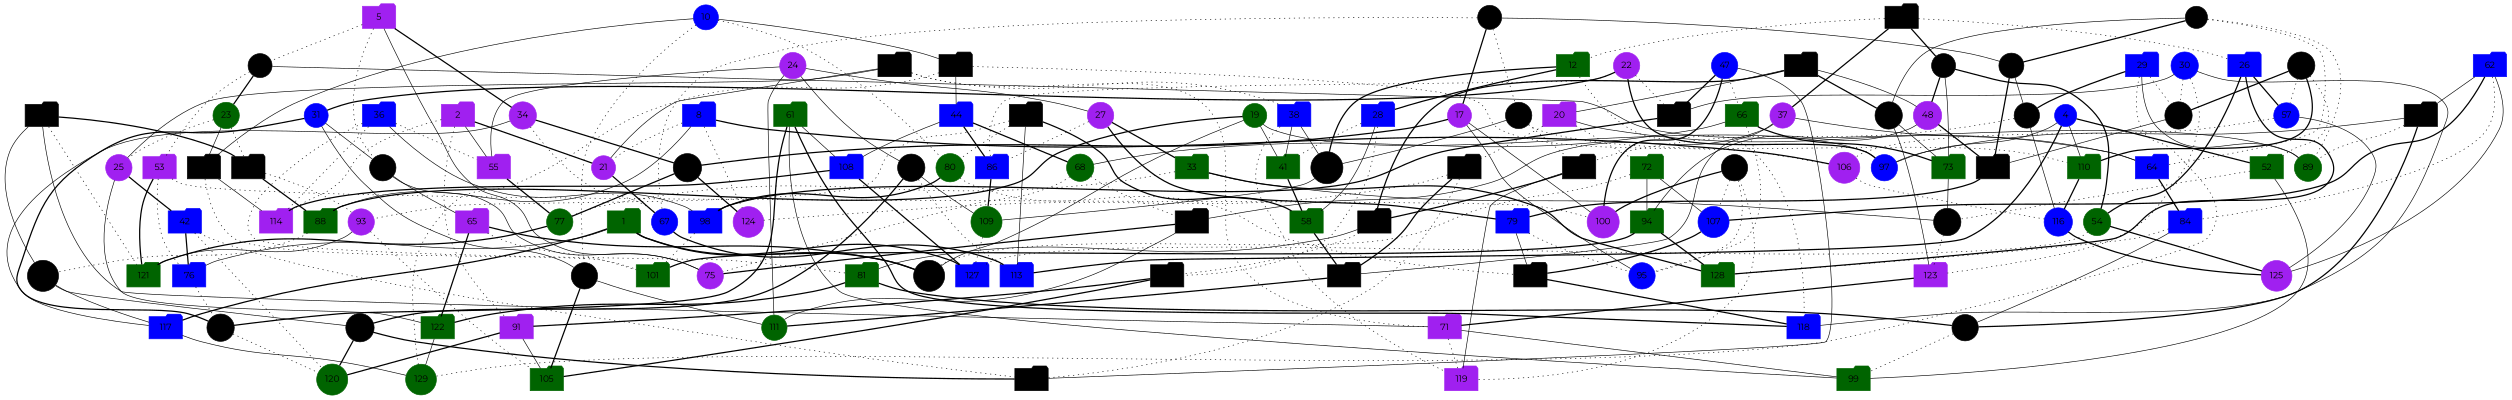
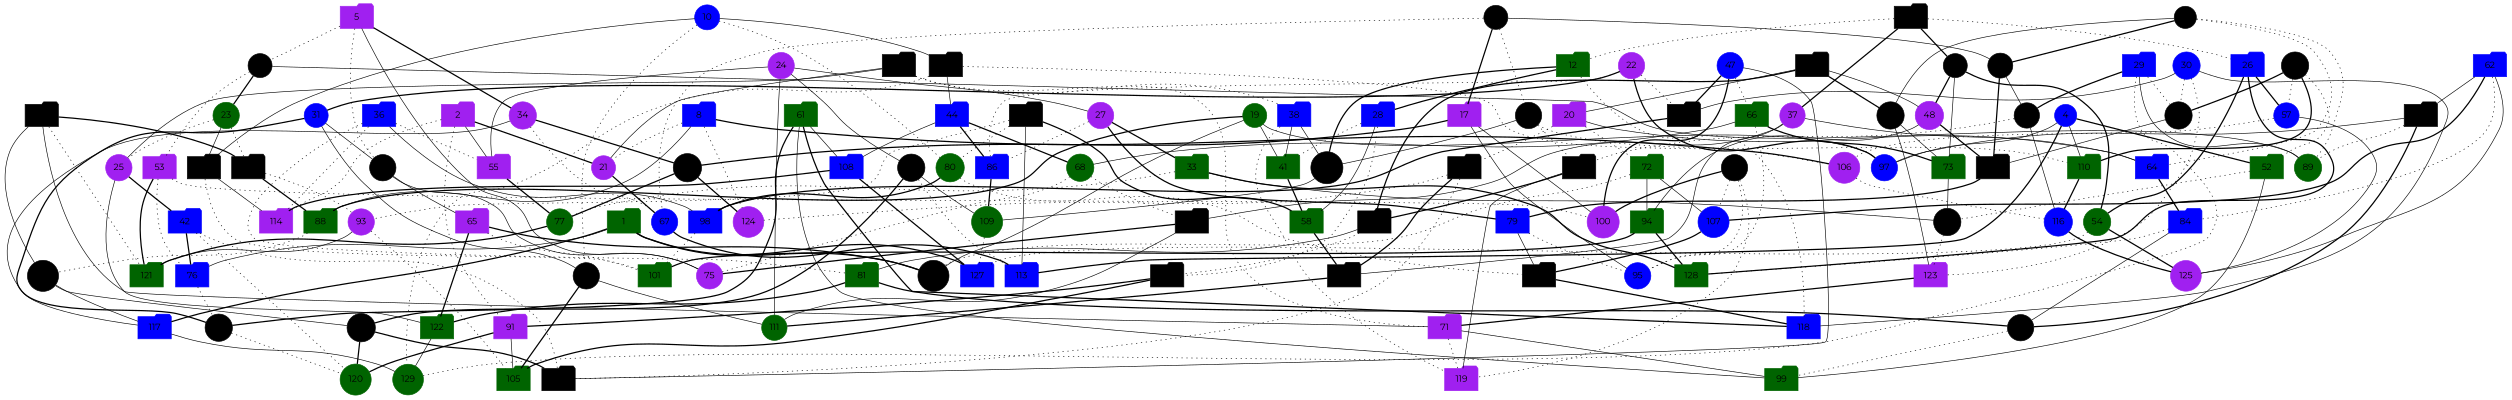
node "17": shape circle -> folder
